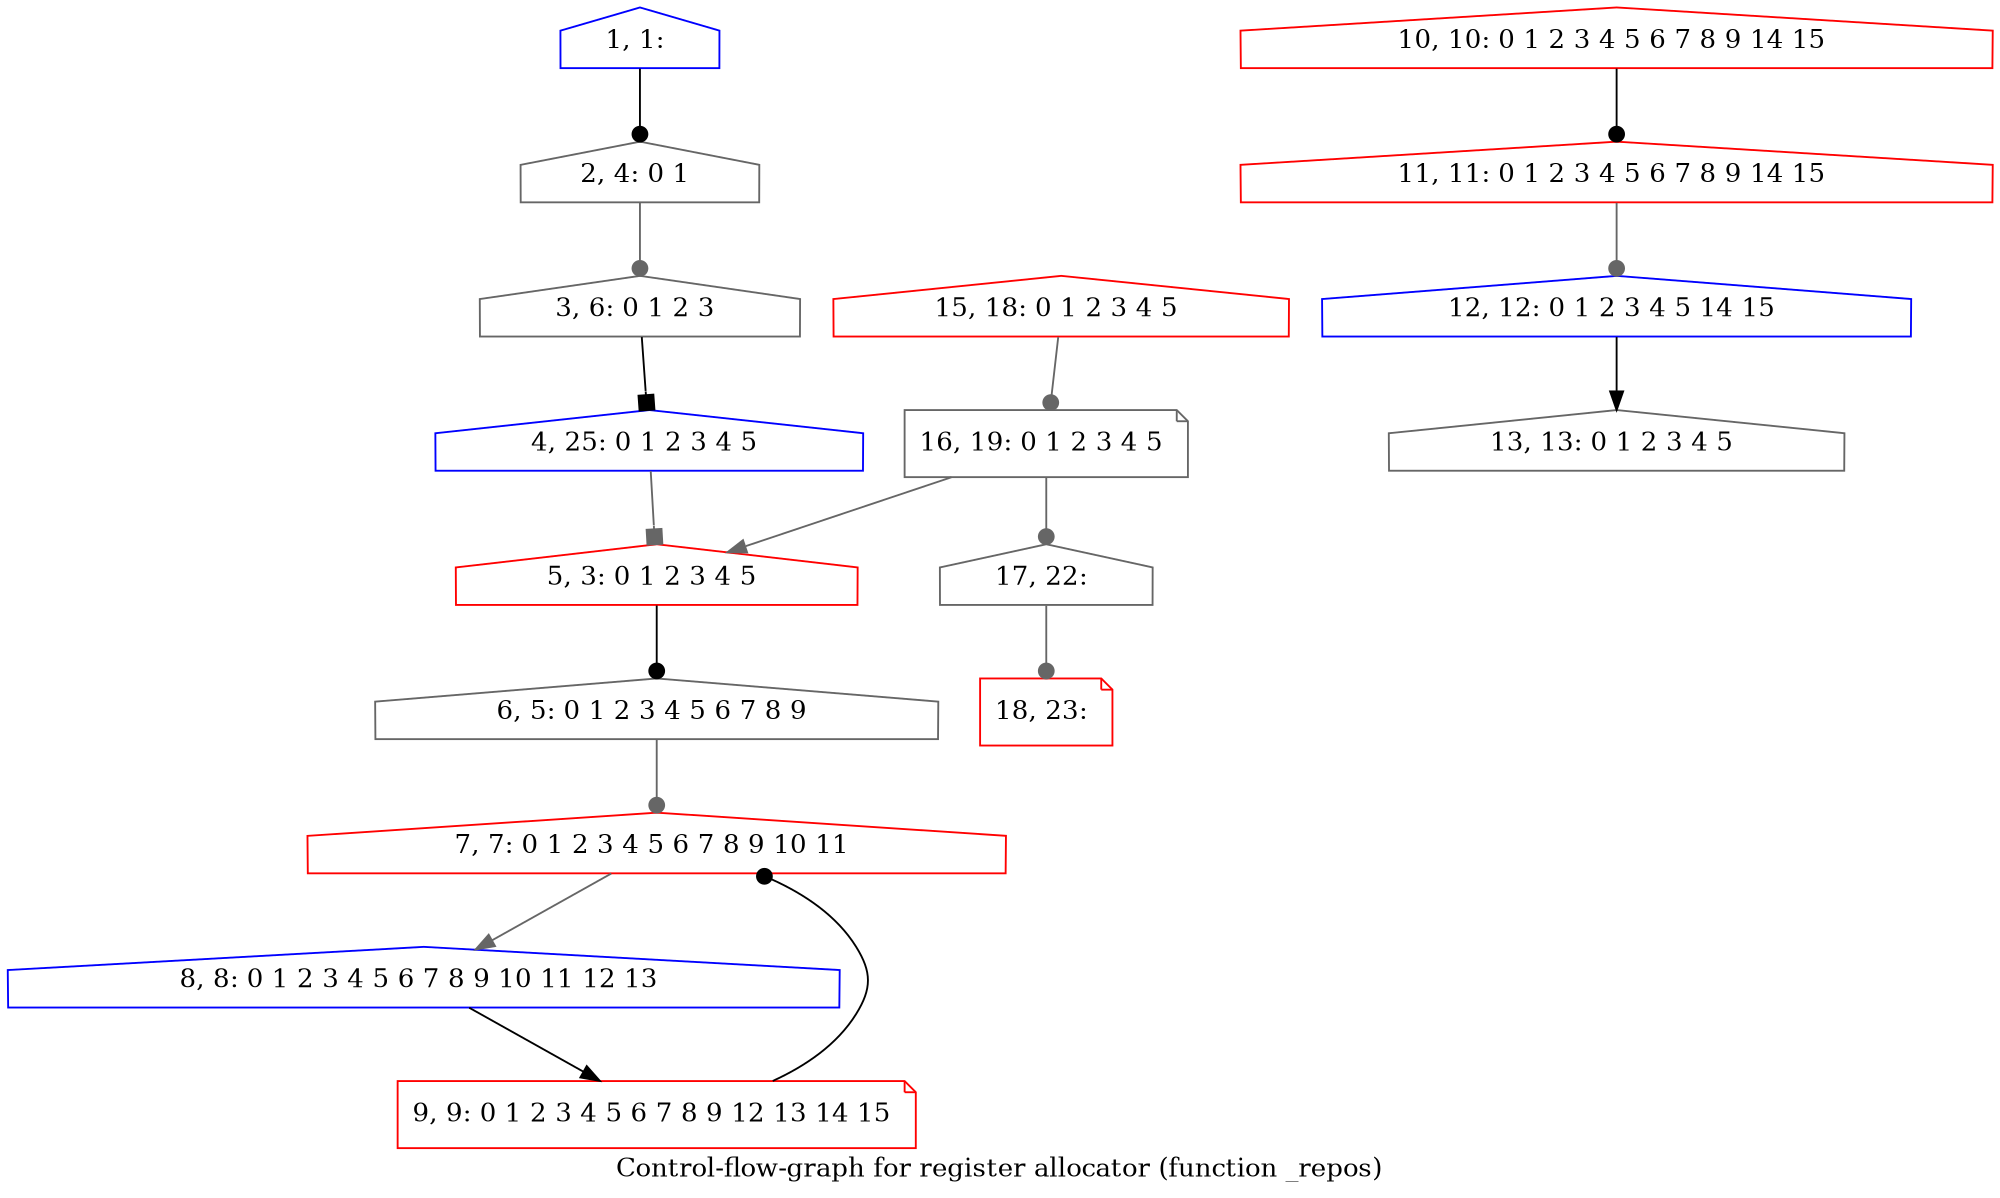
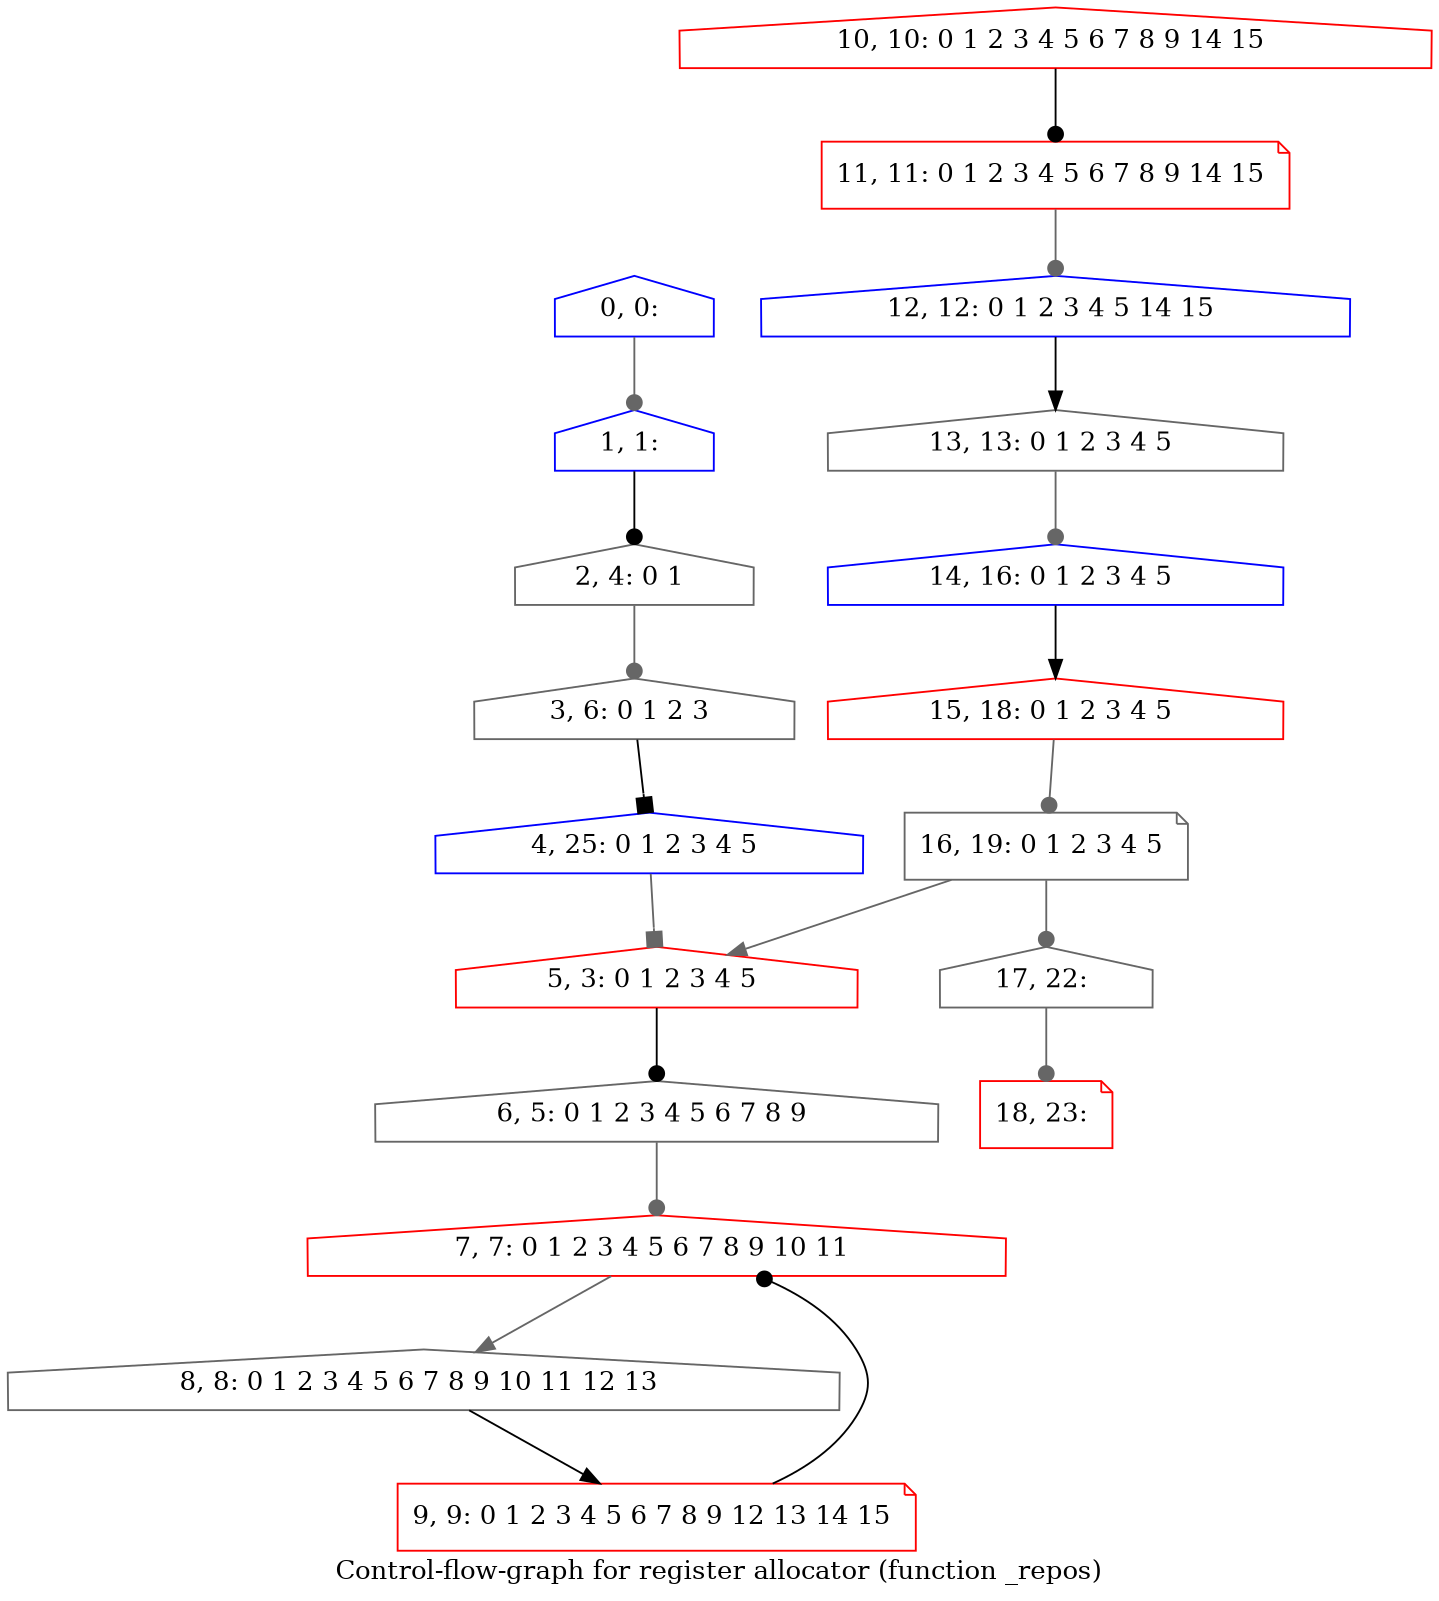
node "11, 11: 0 1 2 3 4 5 6 7 8 9 14 15": shape house -> note
node "0, 0:": added
node "14, 16: 0 1 2 3 4 5": added
node "8, 8: 0 1 2 3 4 5 6 7 8 9 10 11 12 13": color blue -> gray40
